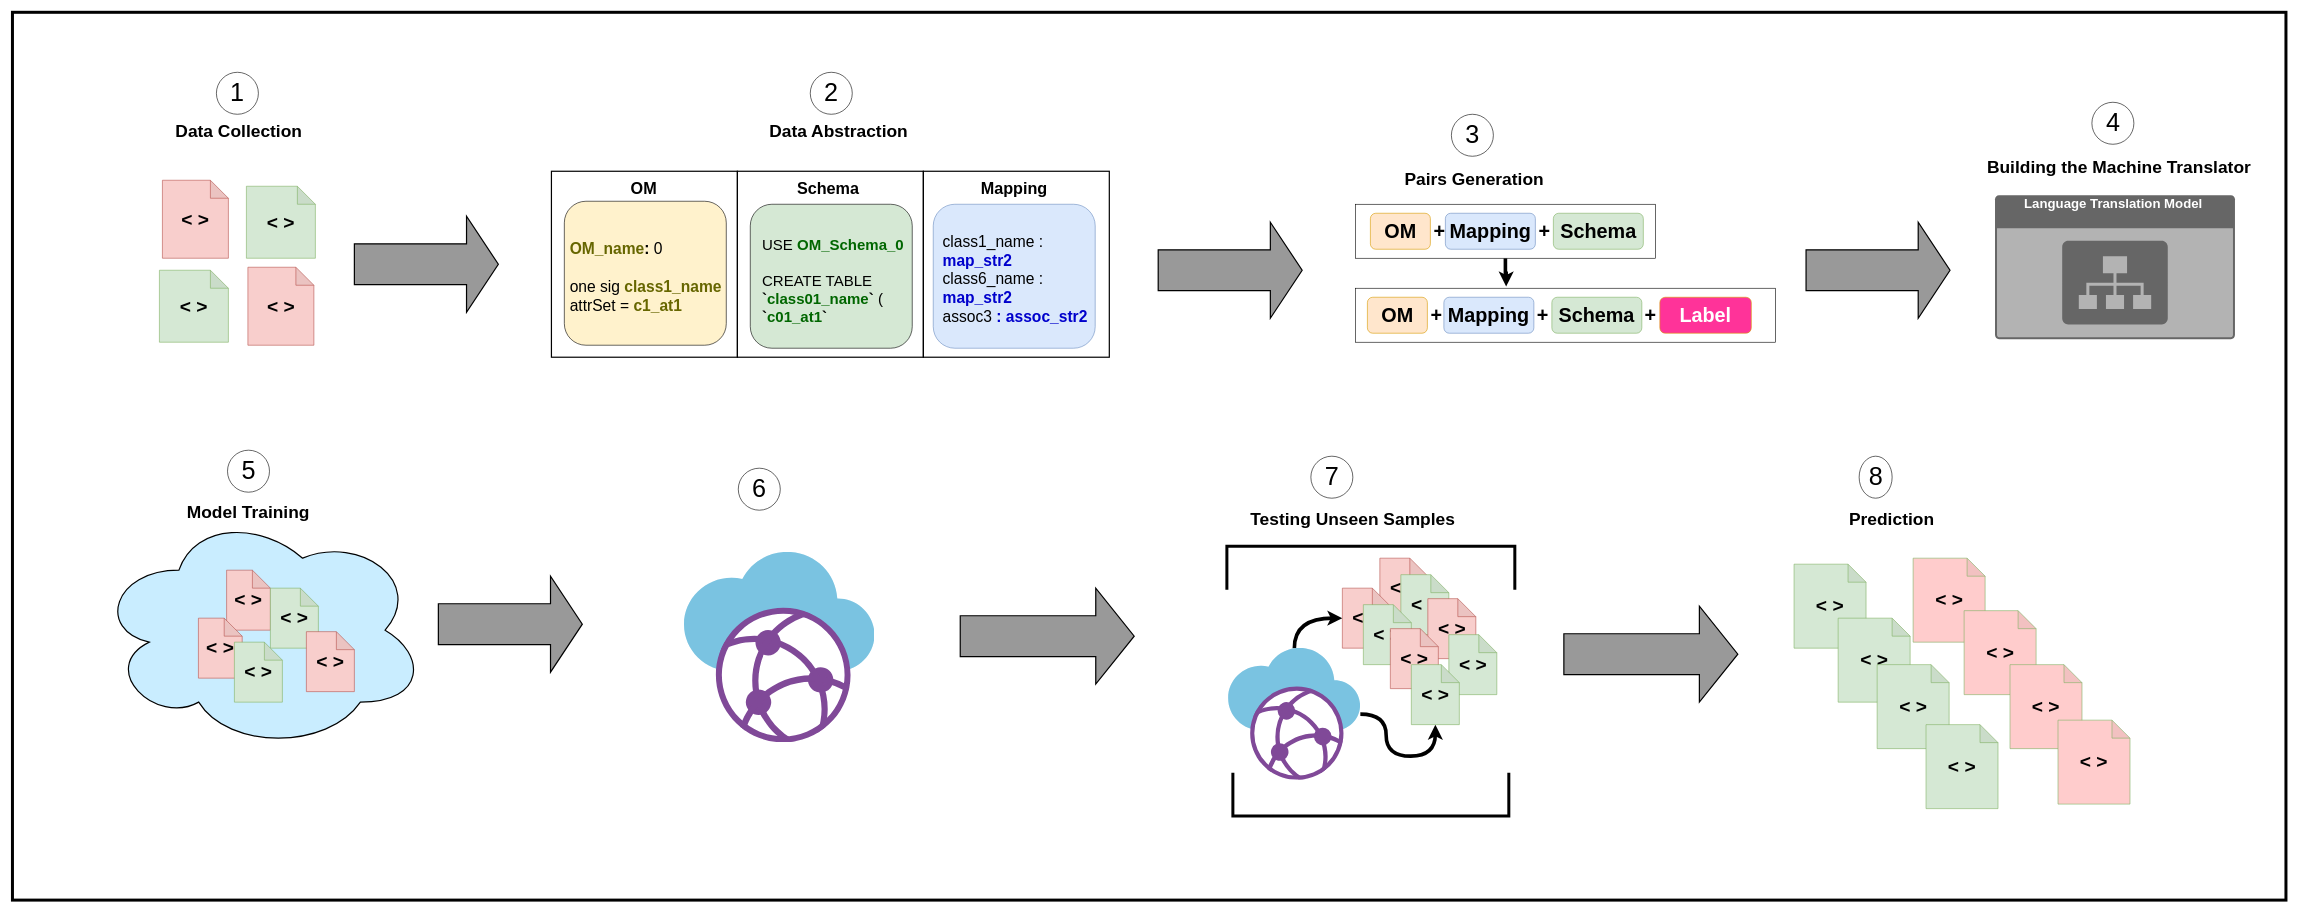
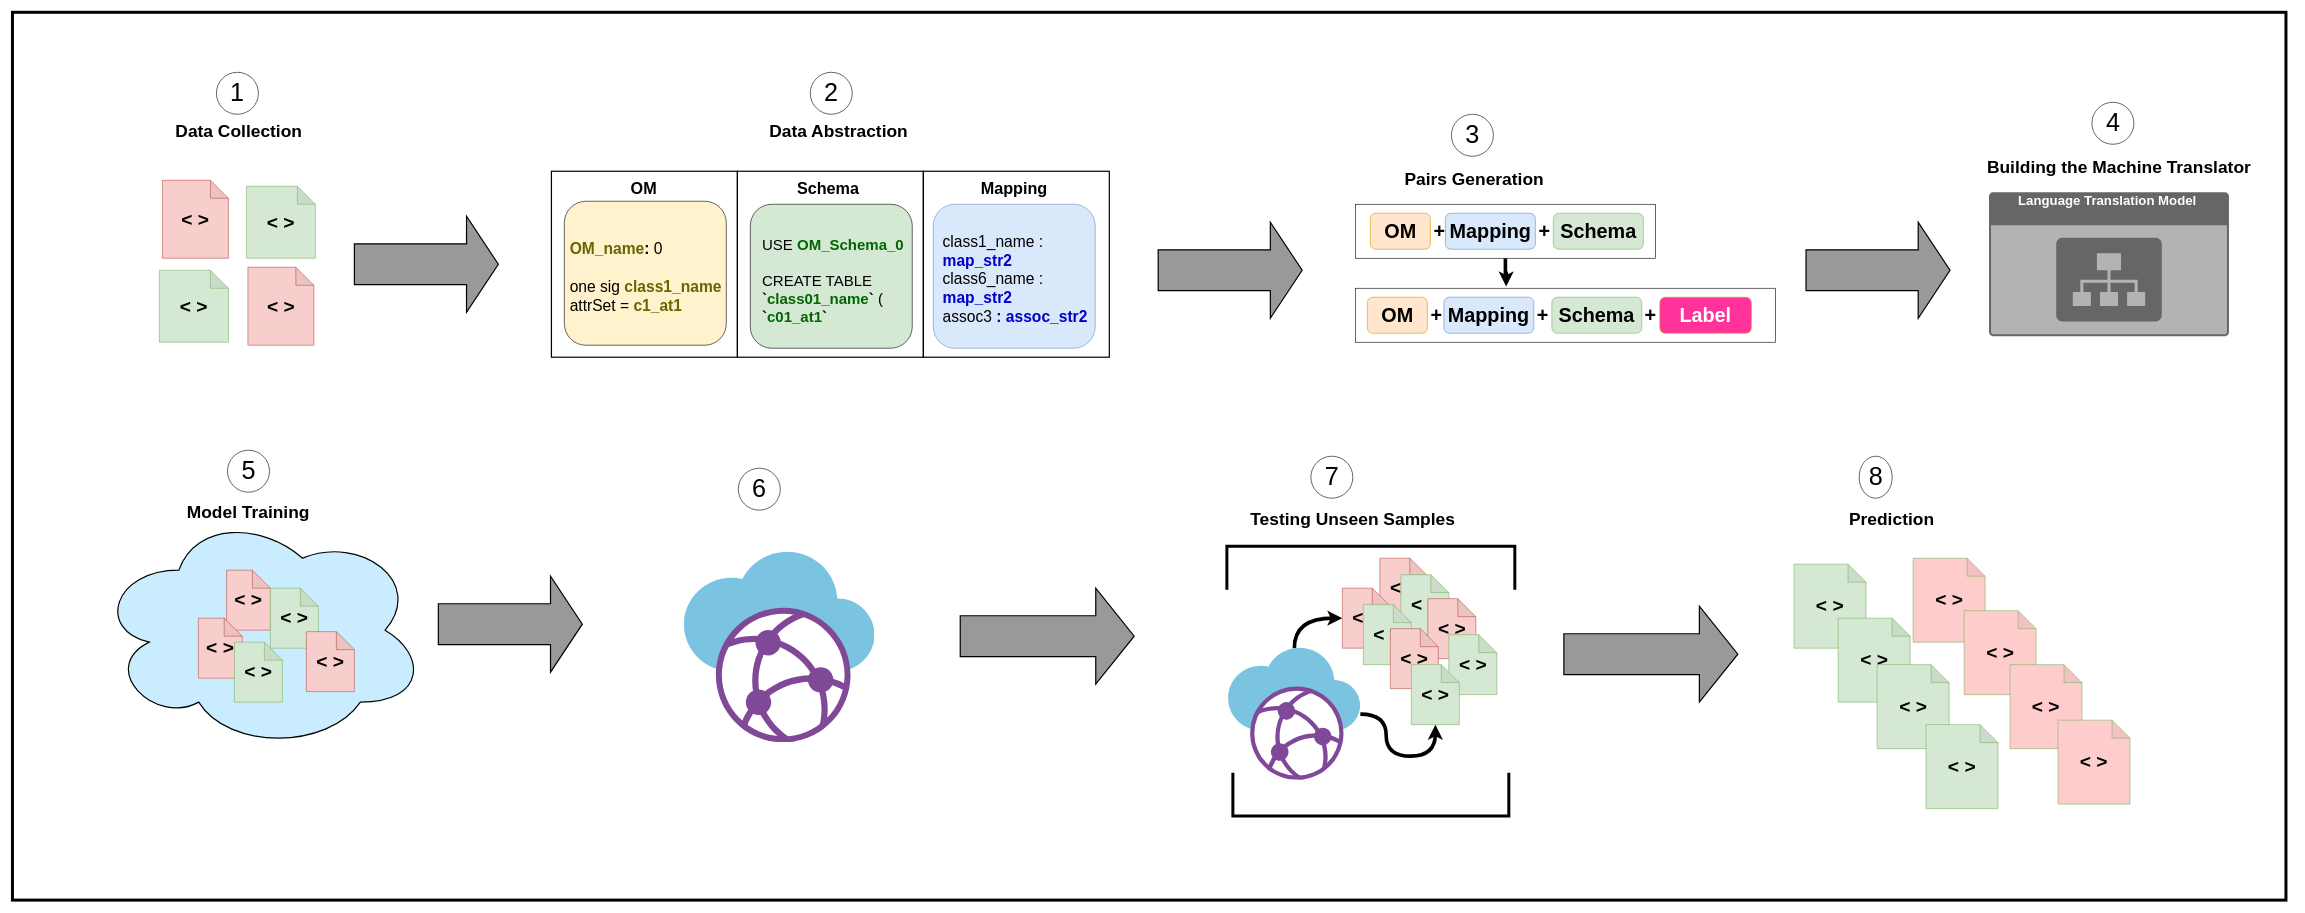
node "Language Translation Model": moved (2115, 267) -> (2109, 264)
